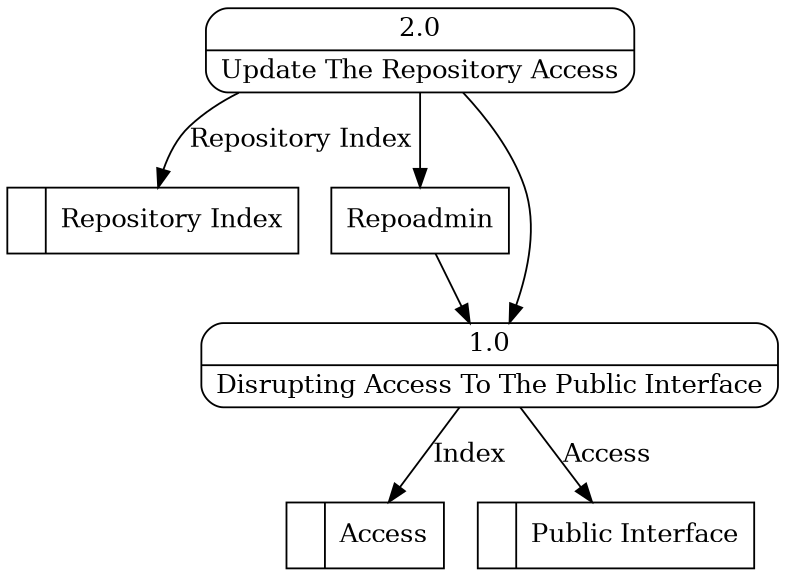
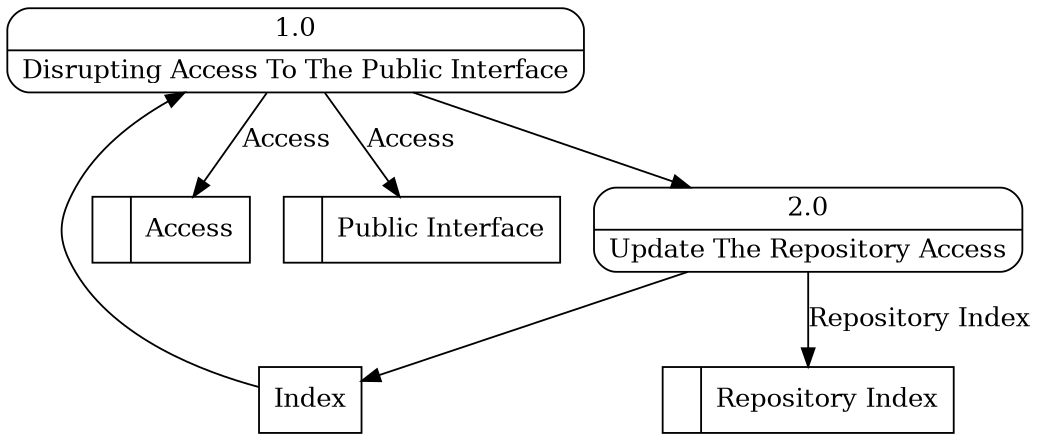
edge "2.0" -> "1.0": reversed
node "Repoadmin": label "Repoadmin" -> "Index"
edge "1.0" -> "Access": label "Index" -> "Access"
